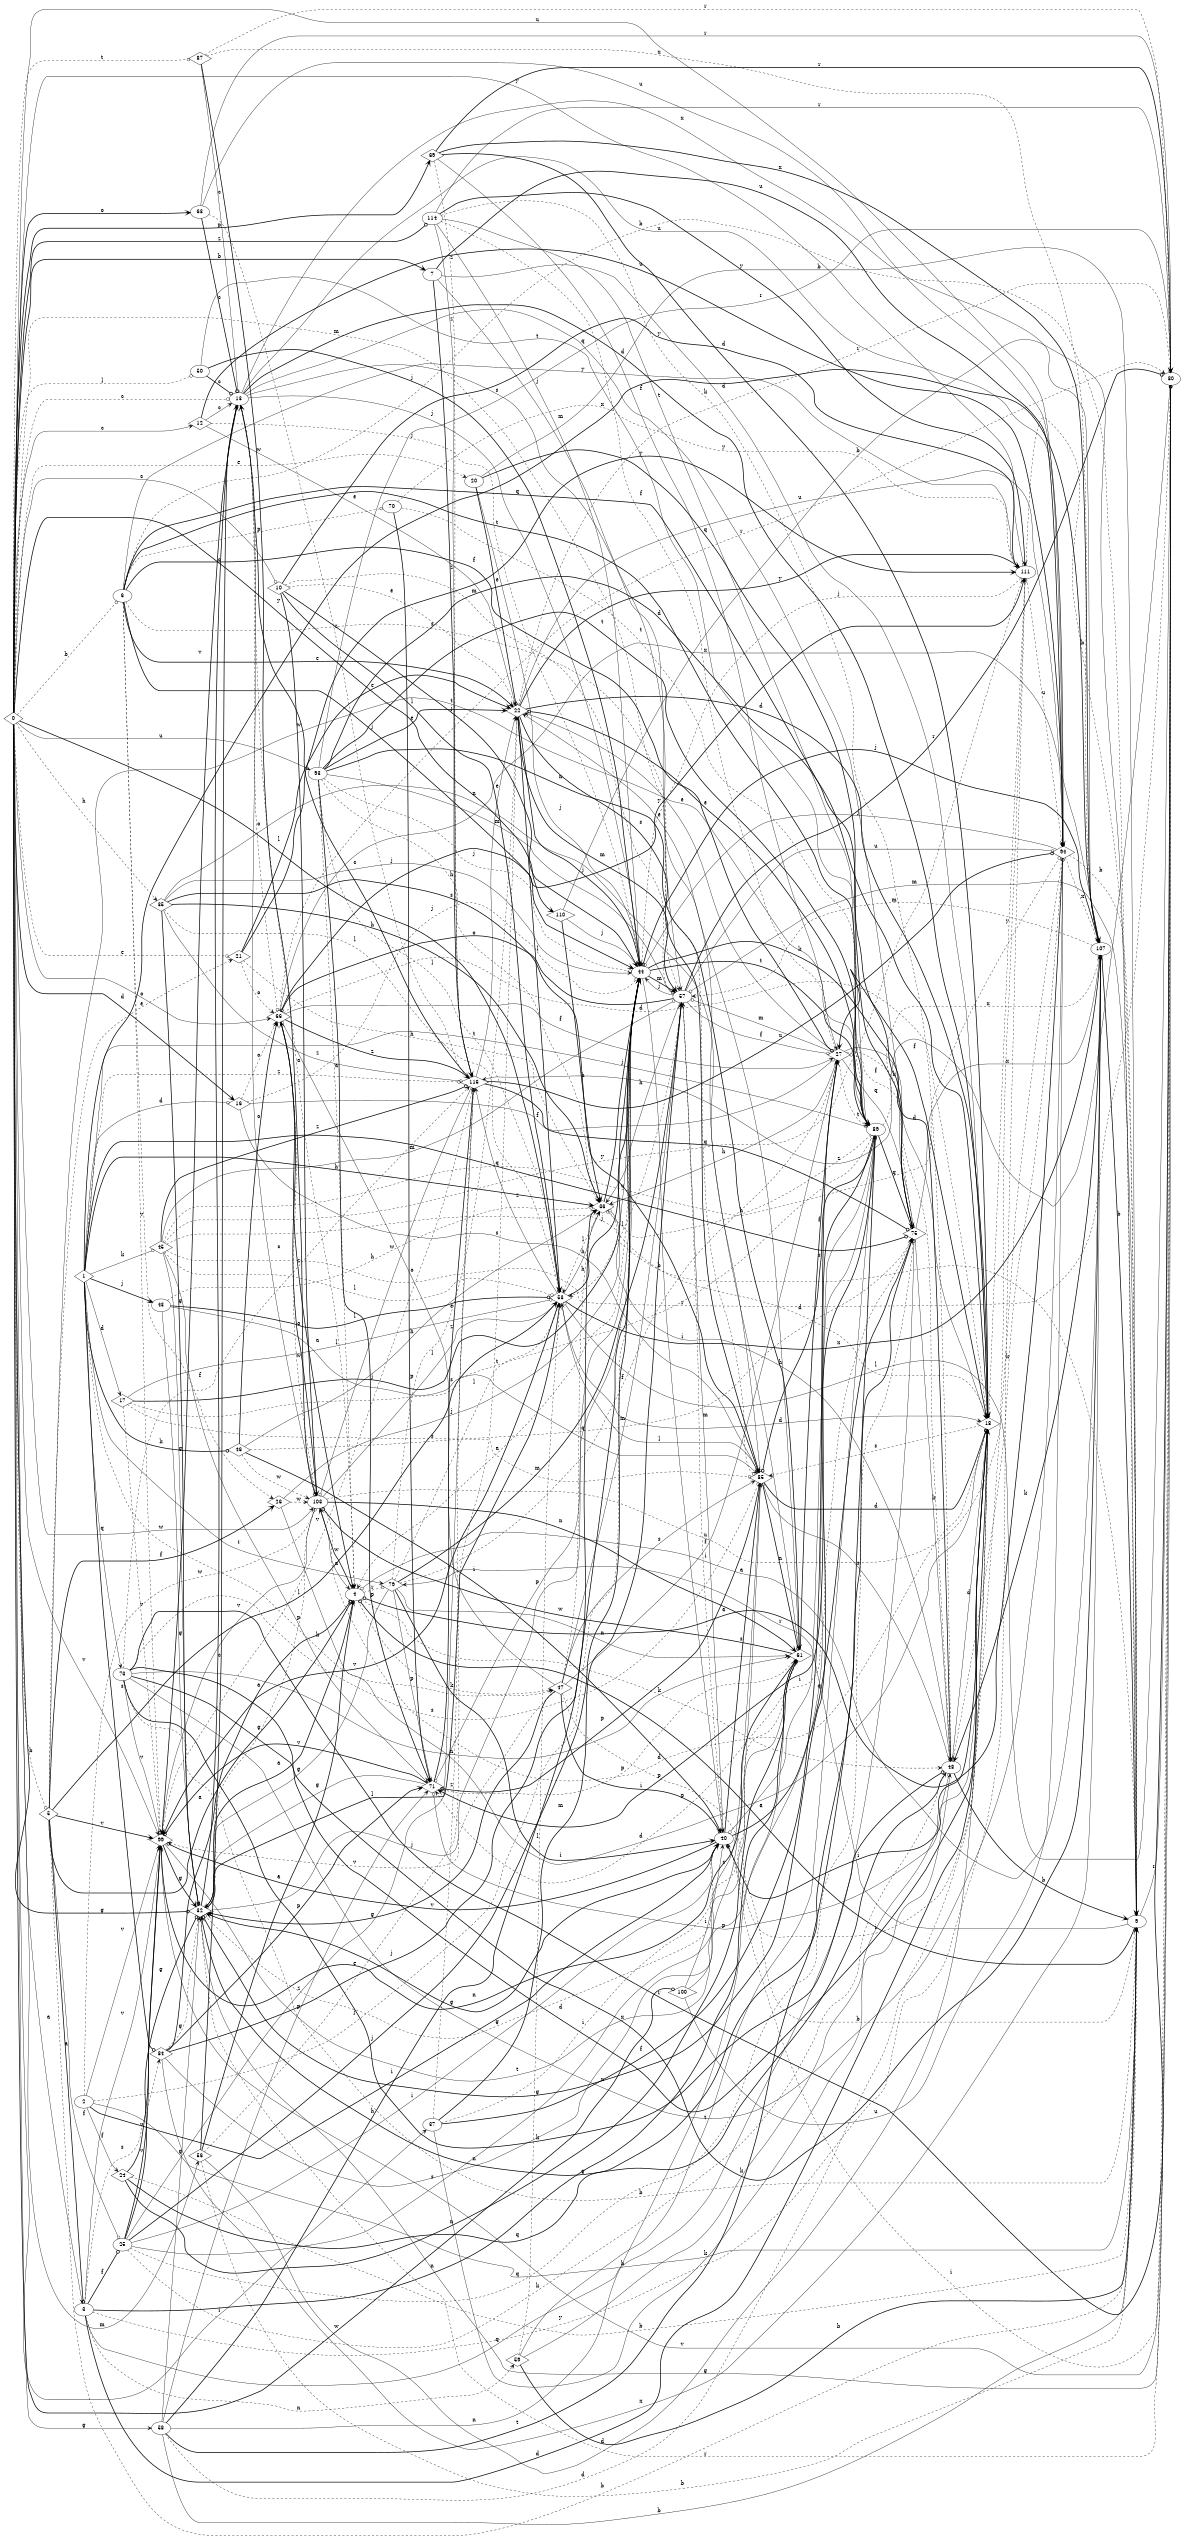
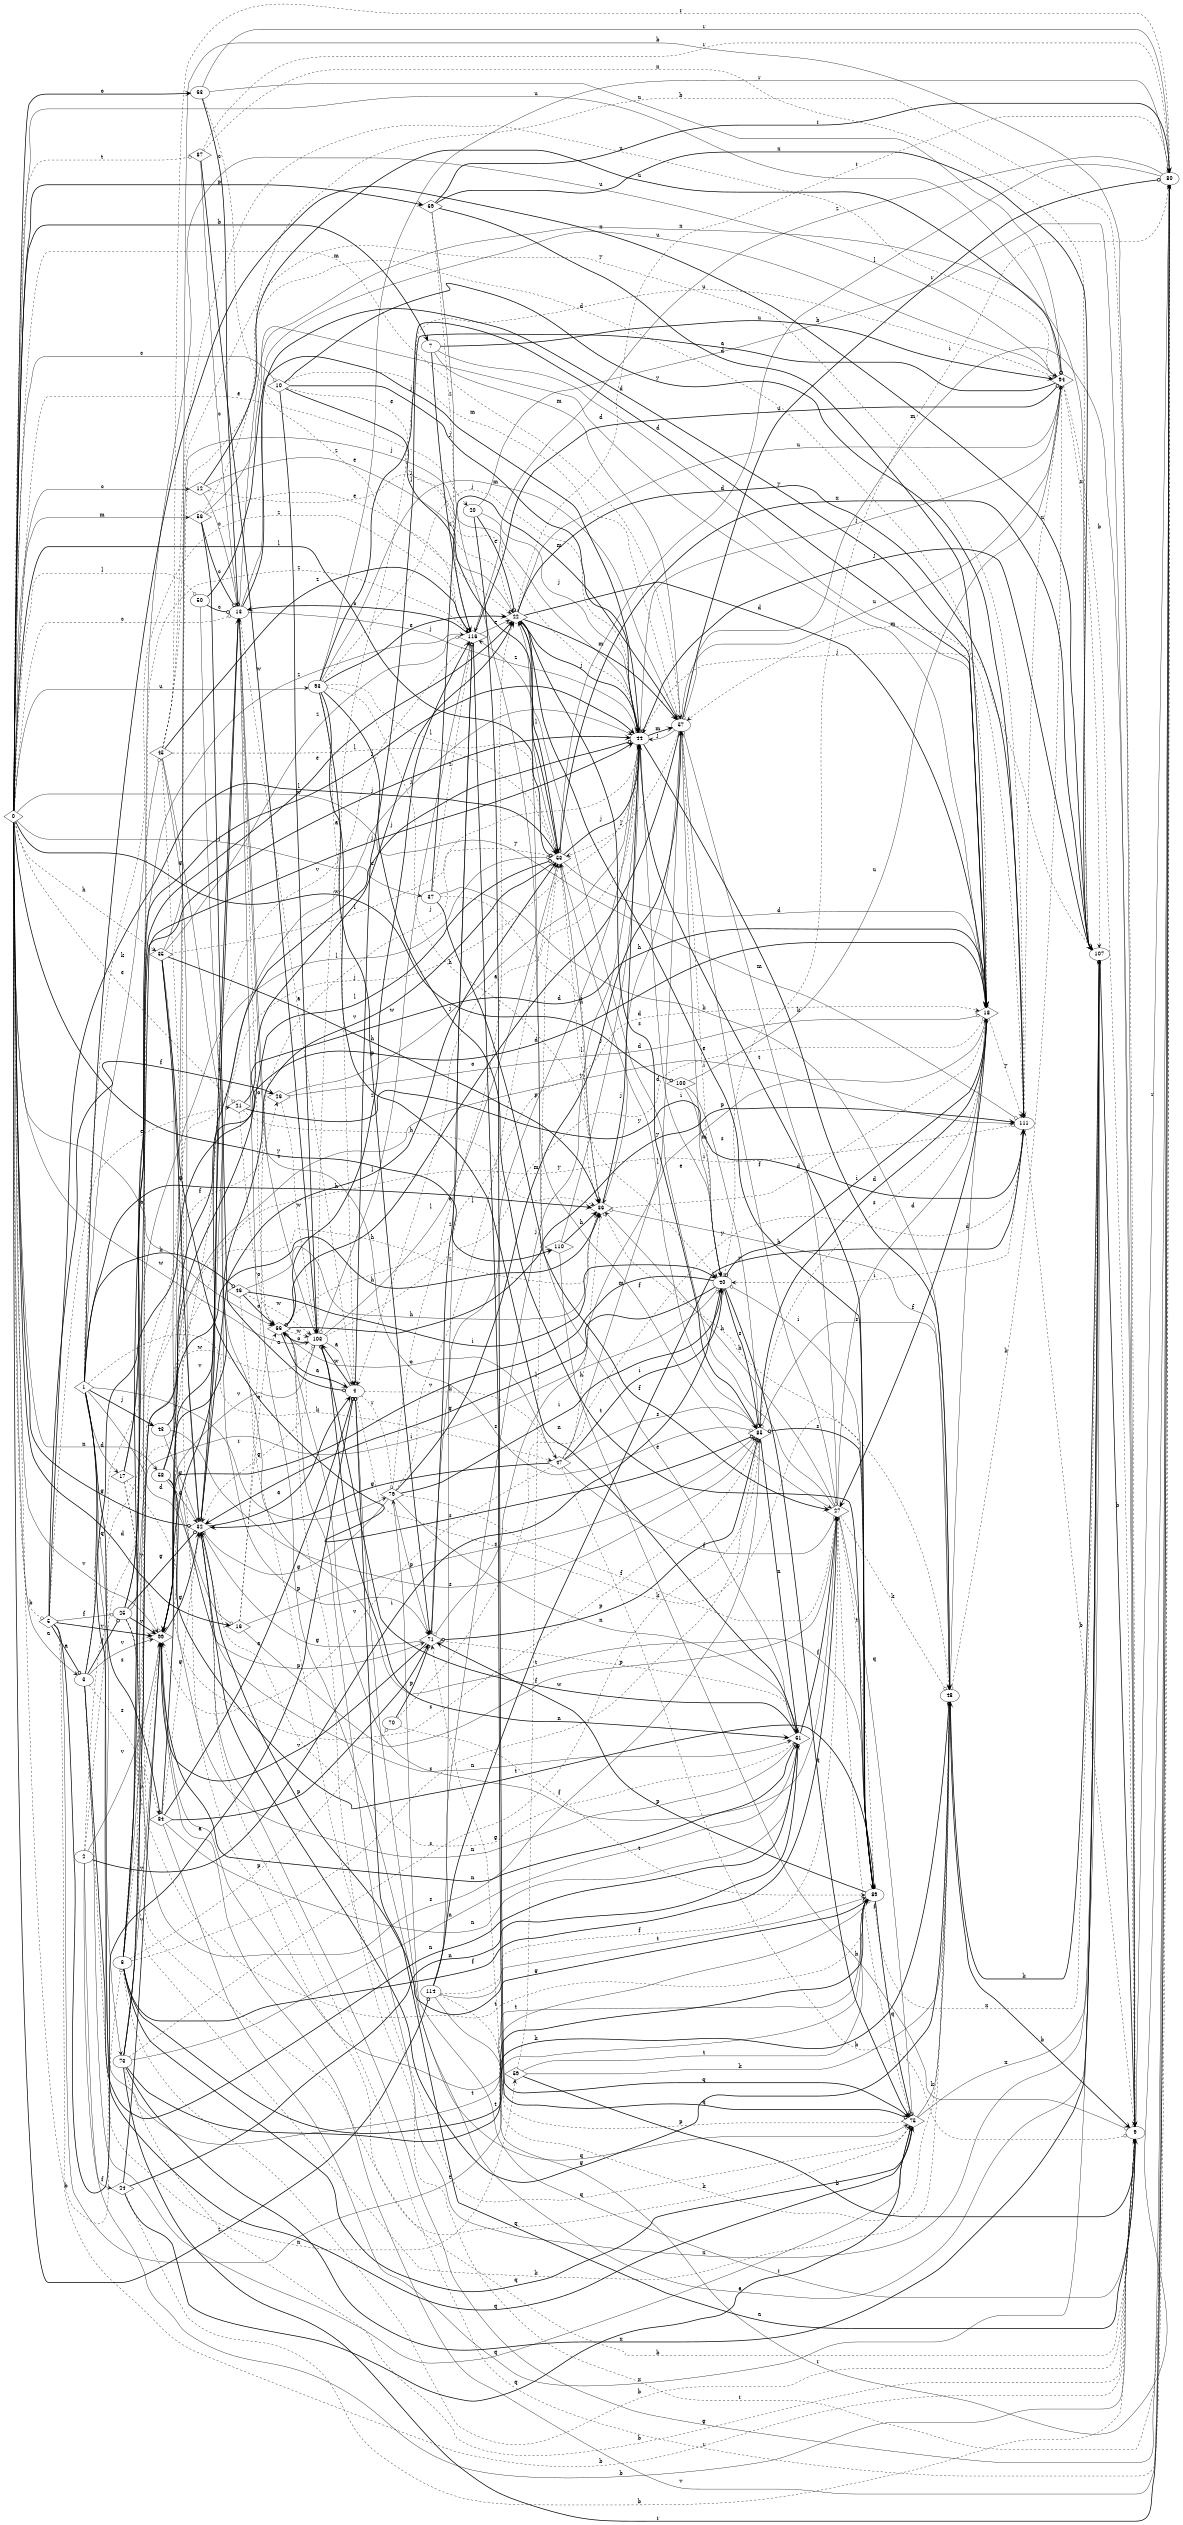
edge "45" -> "57": removed, label "m"
edge "0" -> "58": label "g" -> "n"
